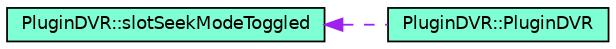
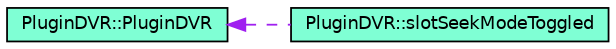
edge "PluginDVR::PluginDVR" -> "PluginDVR::slotSeekModeToggled": reversed
